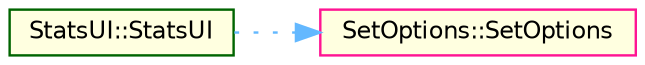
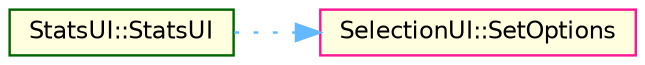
node "SetOptions::SetOptions": label "SetOptions::SetOptions" -> "SelectionUI::SetOptions"
